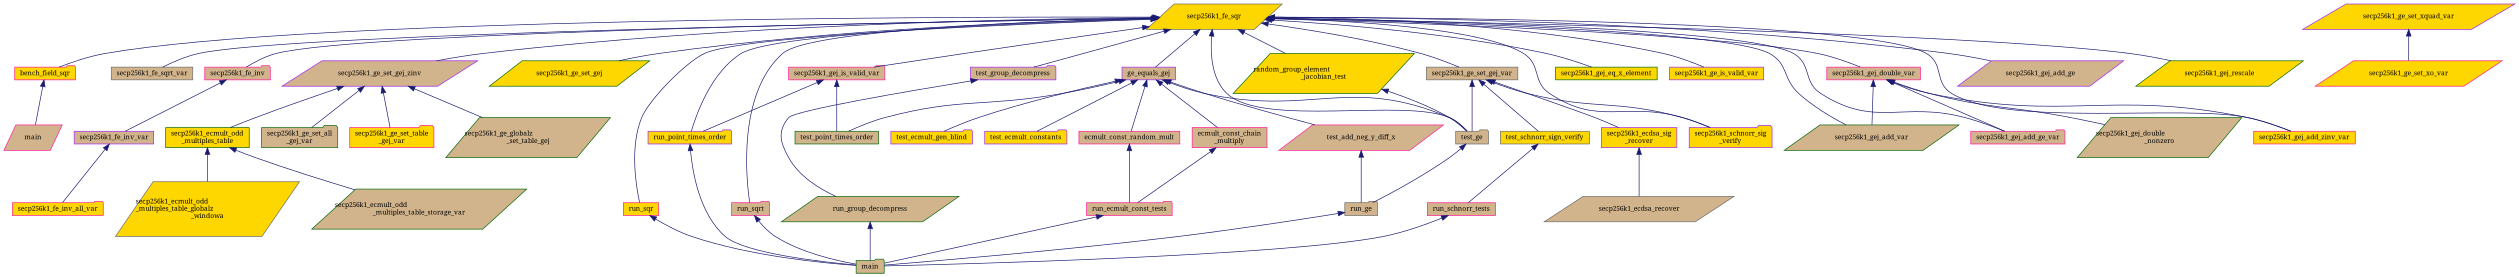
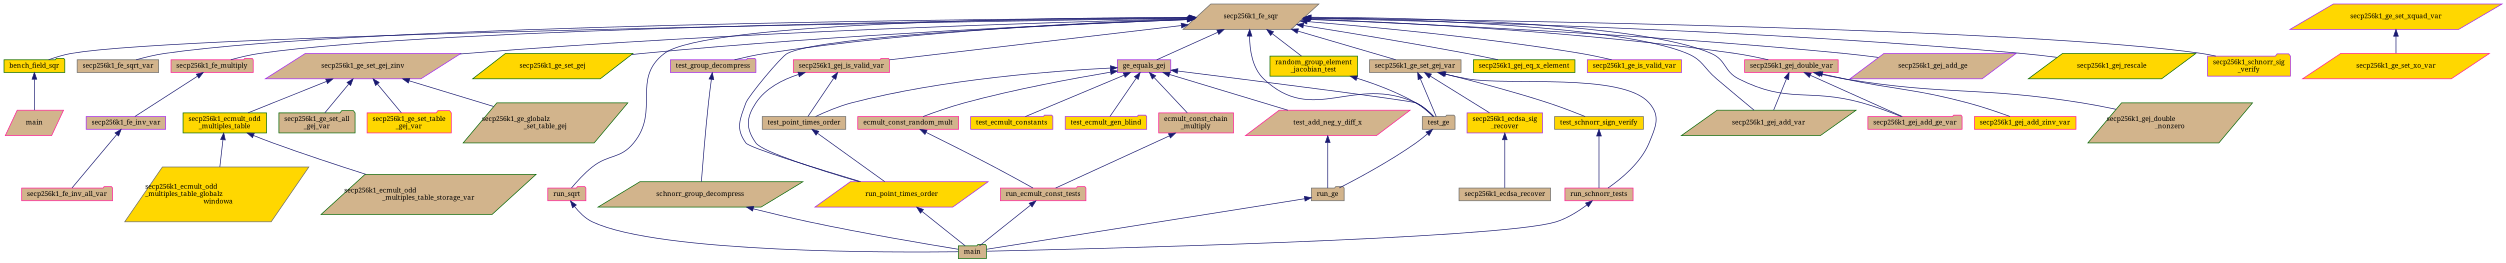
node "secp256k1_fe_sqr": fillcolor gold -> tan
edge "secp256k1_gej_add_zinv_var" -> "secp256k1_fe_sqr": removed
node "bench_field_sqr": color deeppink -> darkgreen
node "secp256k1_fe_inv": label "secp256k1_fe_inv" -> "secp256k1_fe_multiply"
node "random_group_element _jacobian_test": shape parallelogram -> box
edge "secp256k1_schnorr_sig _verify" -> "secp256k1_ge_set_gej_var": now "run_schnorr_tests" -> "secp256k1_ge_set_gej_var"
node "run_point_times_order": shape folder -> parallelogram
node "test_point_times_order": color darkgreen -> gray40
edge "run_point_times_order" -> "test_point_times_order": added
node "secp256k1_fe_inv_all_var": fillcolor gold -> tan
node "run_sqr": removed
node "run_group_decompress": label "run_group_decompress" -> "schnorr_group_decompress"
node "secp256k1_ecdsa_recover": shape parallelogram -> box
